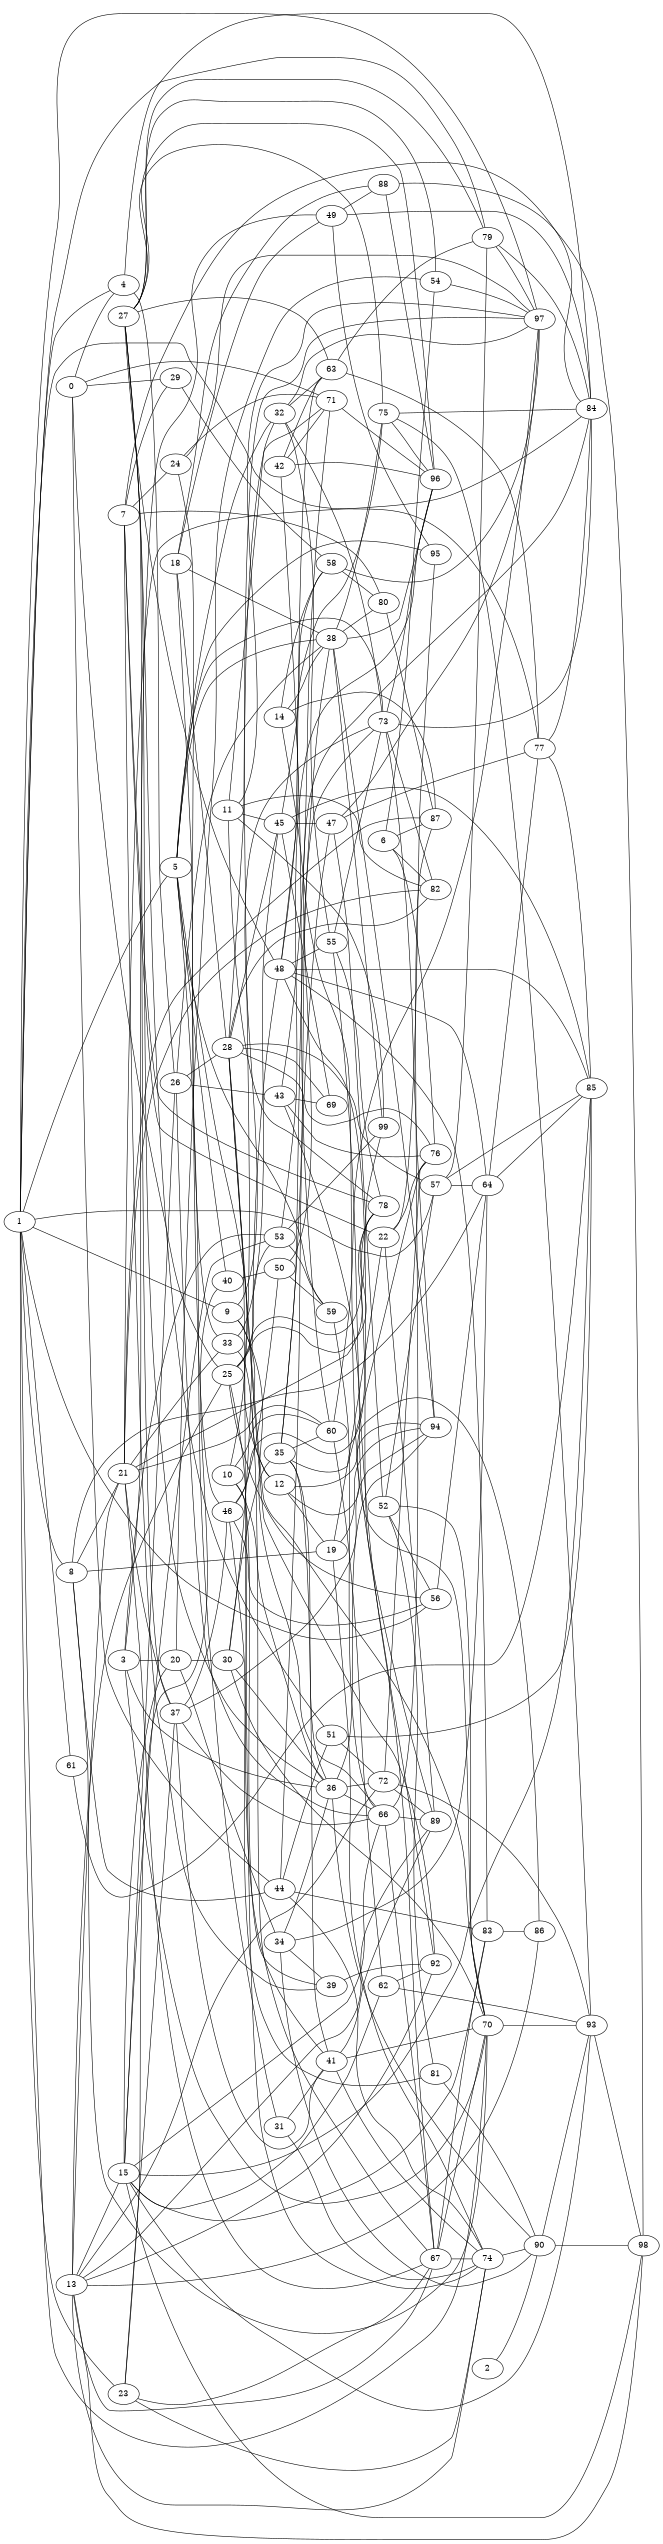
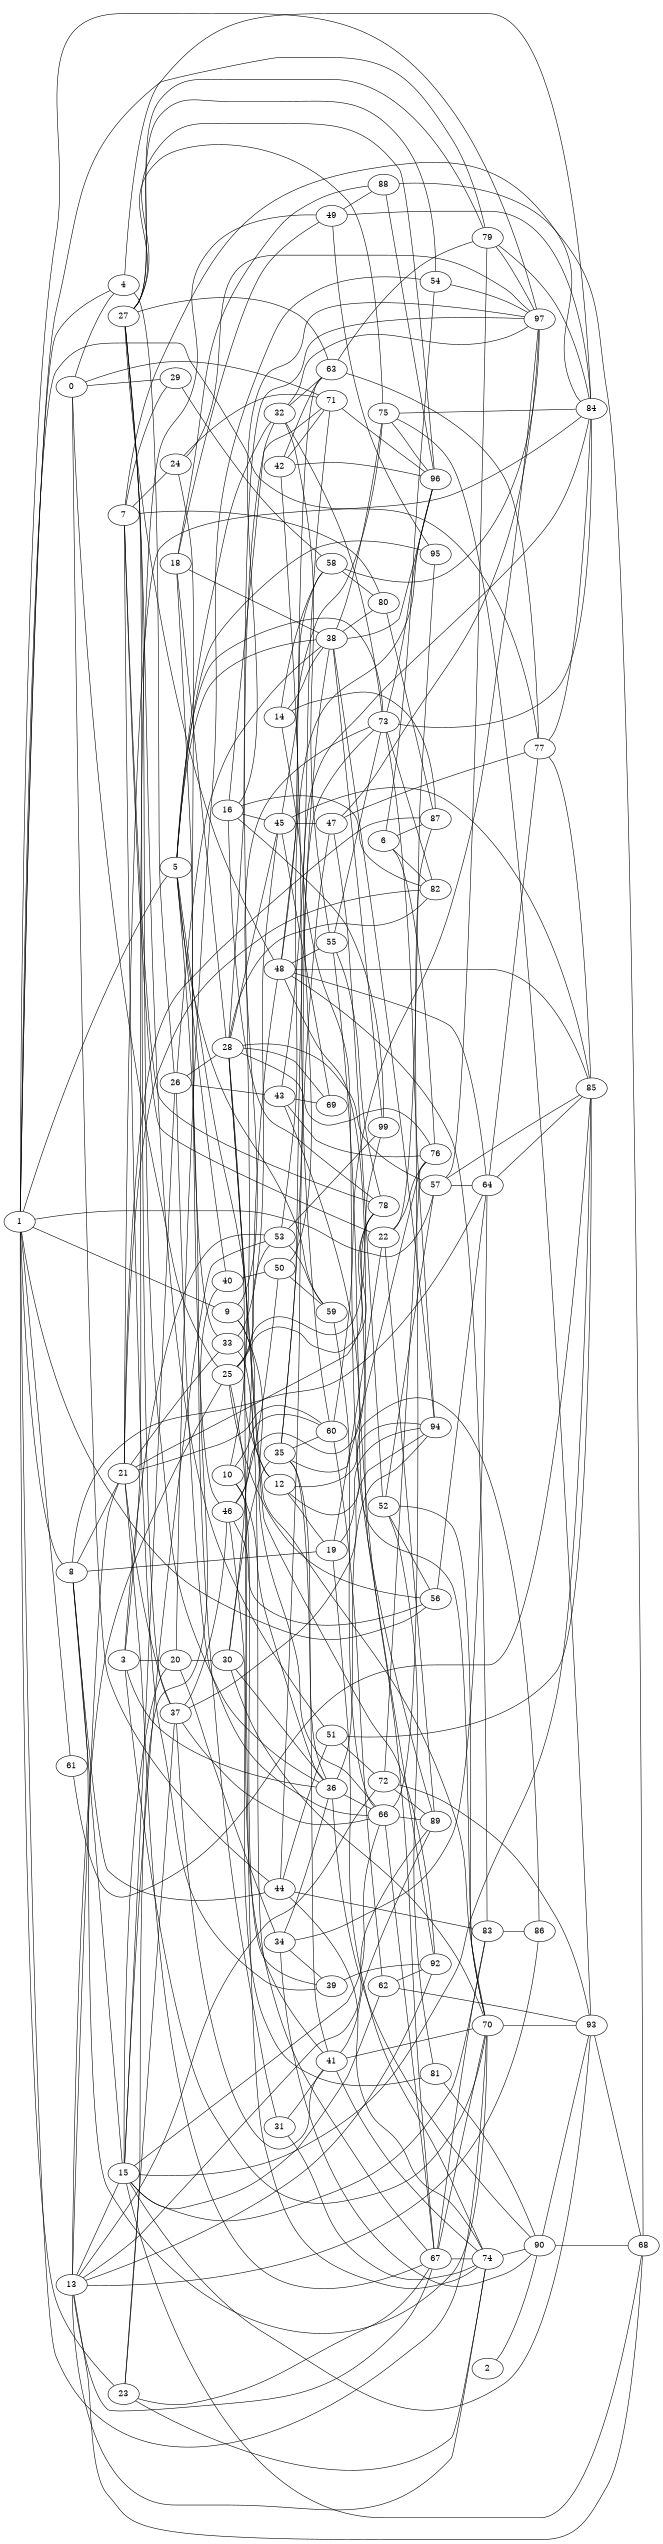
node "11": label "11" -> "16"
edge "72" -- "36": removed
edge "8" -- "15": added
node "98": label "98" -> "68"
